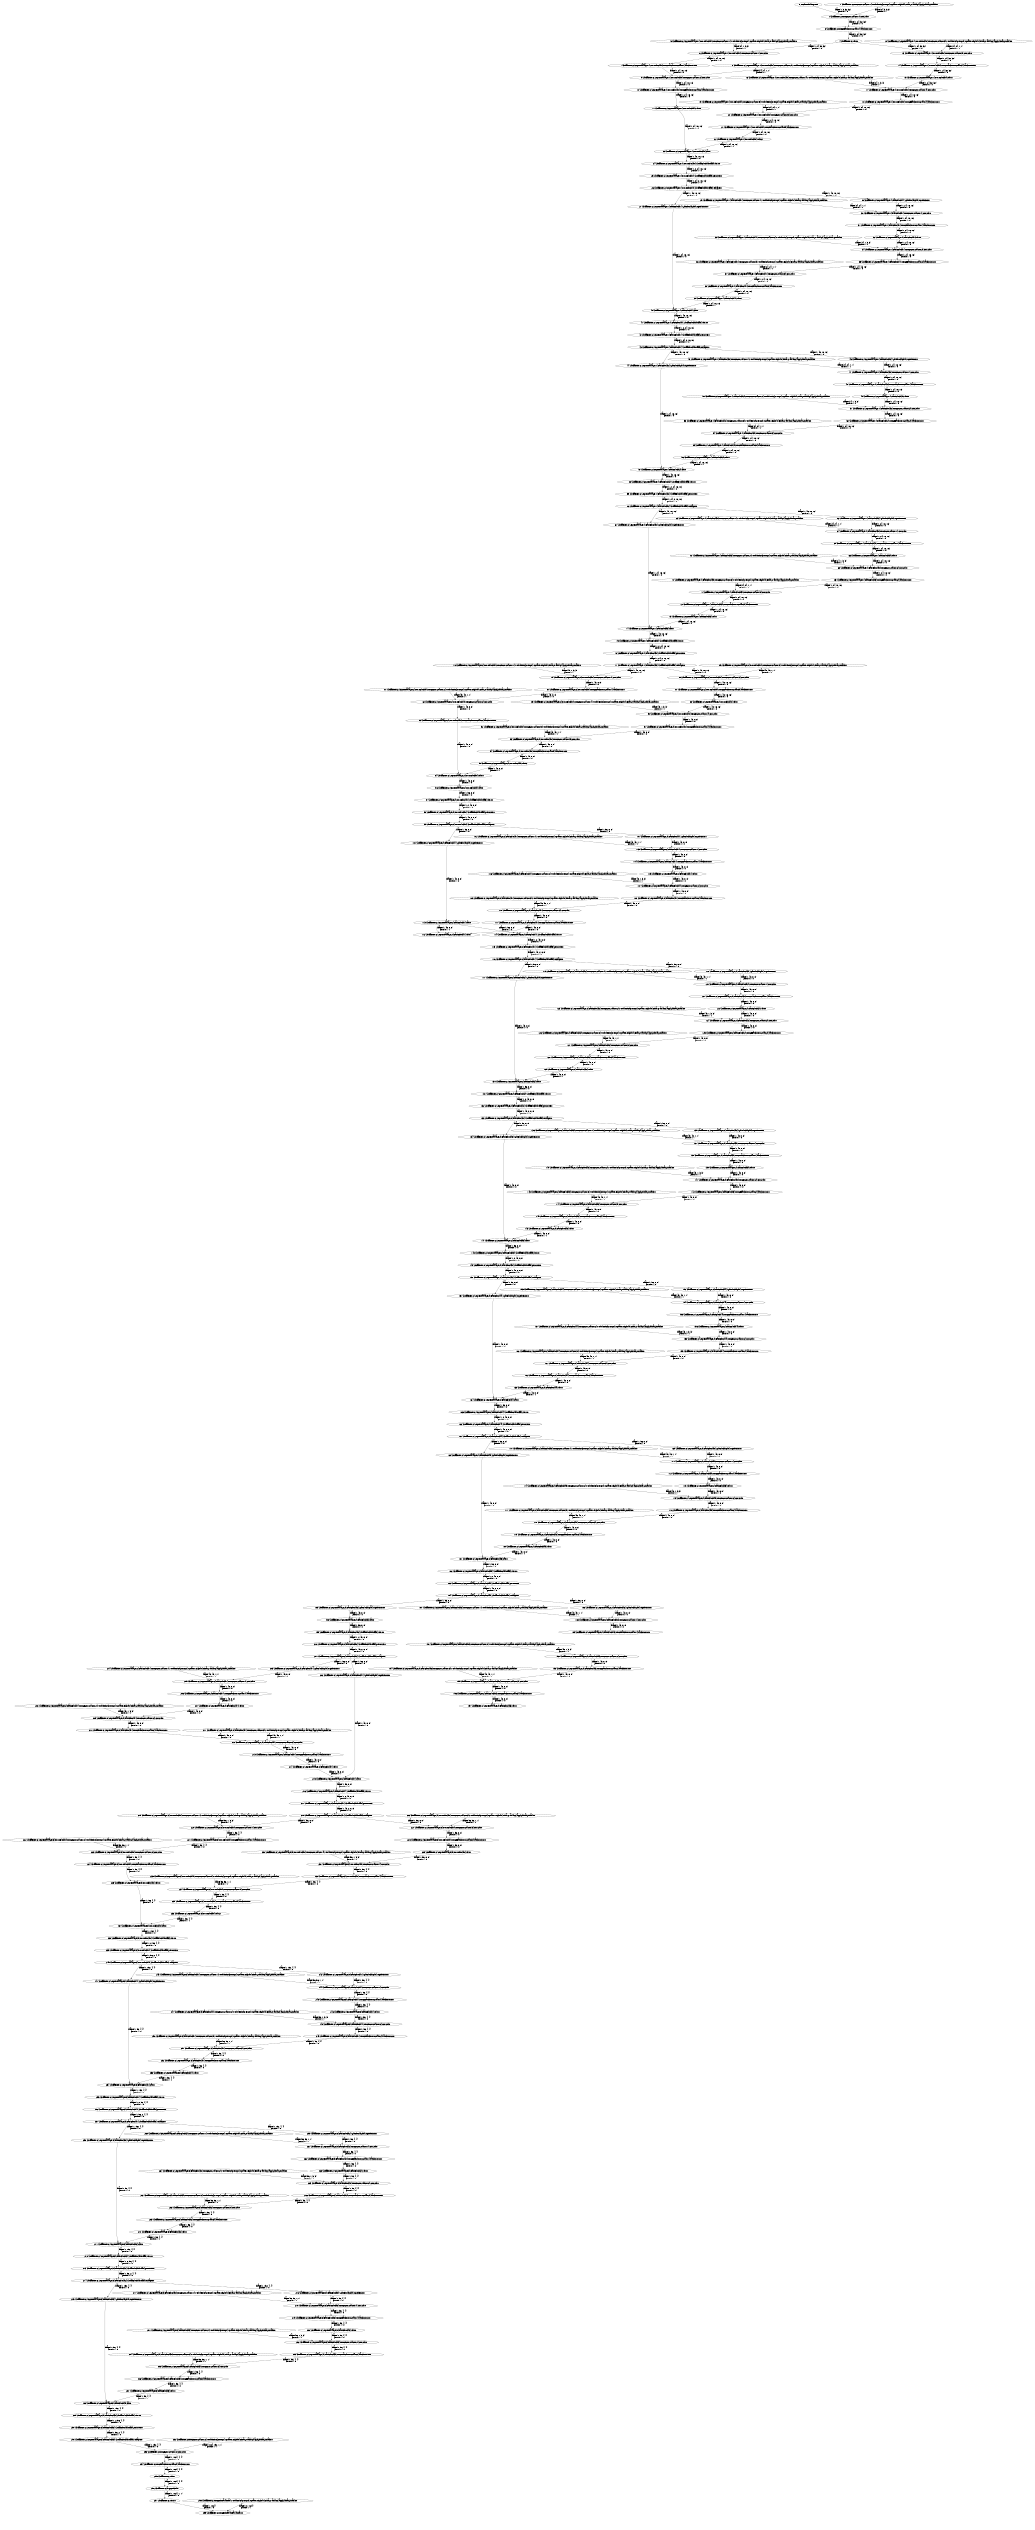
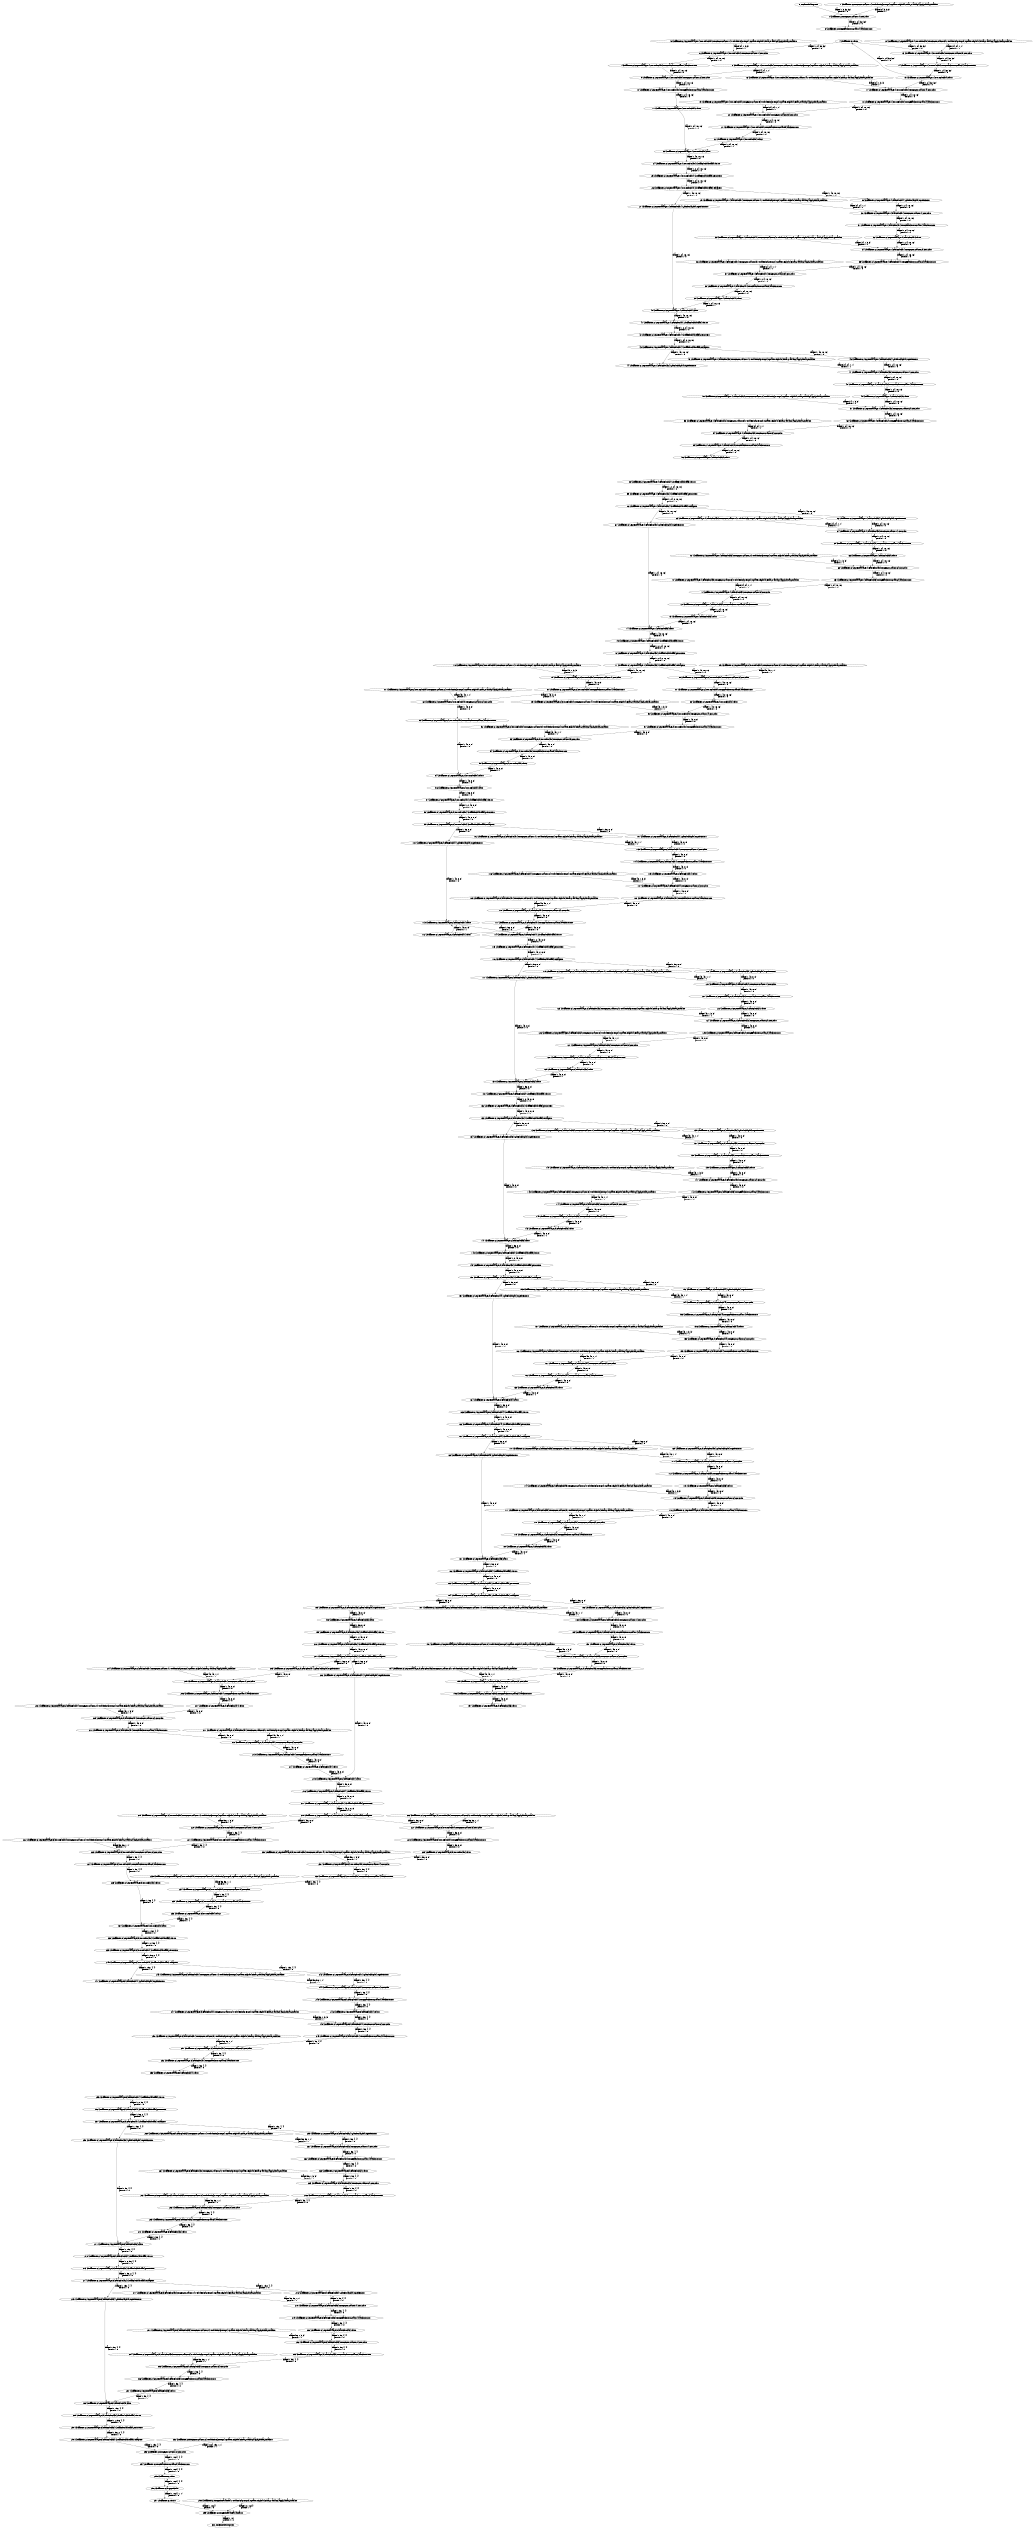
edge "3 ShuffleNetV2/NNCFBatchNorm2d[bn1]/batch_norm_0" -> "4 ShuffleNetV2/relu_0": now "15 ShuffleNetV2/Sequential[layer1]/DownBlock[0]/relu_1" -> "4 ShuffleNetV2/relu_0"
node "57 ShuffleNetV2/Sequential[layer1]/BasicBlock[2]/cat_0": removed
edge "113 ShuffleNetV2/Sequential[layer2]/BasicBlock[1]/cat_0" -> "112 ShuffleNetV2/Sequential[layer2]/BasicBlock[1]/relu_1": reversed
node "190 ShuffleNetV2/Sequential[layer2]/BasicBlock[6]/relu_0": added
node "254 ShuffleNetV2/Sequential[layer3]/BasicBlock[1]/cat_0": removed
node "300 /nncf_model_output_0": added
